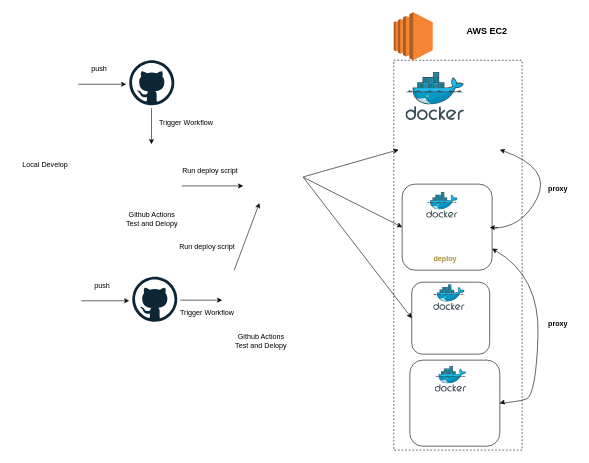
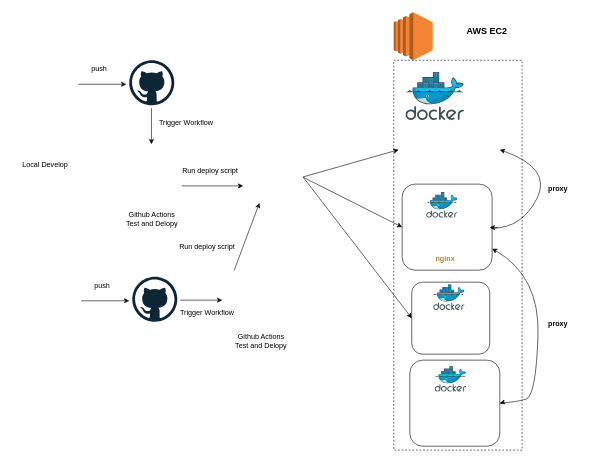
node "deploy": label "deploy" -> "nginx"
